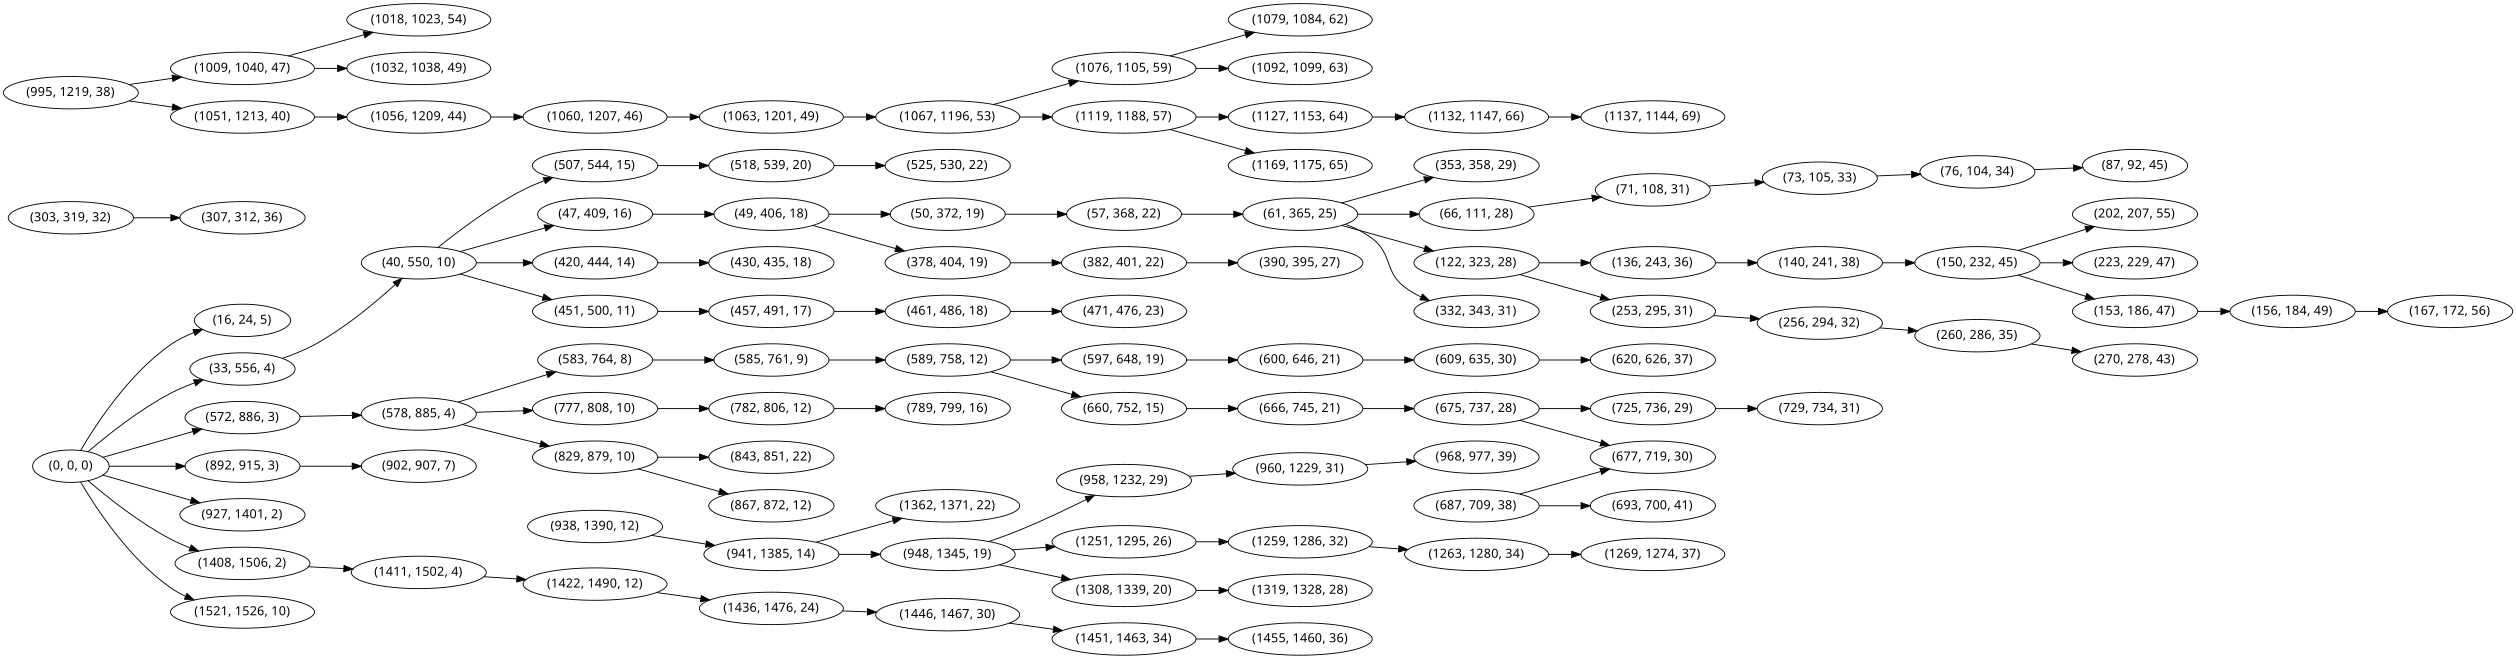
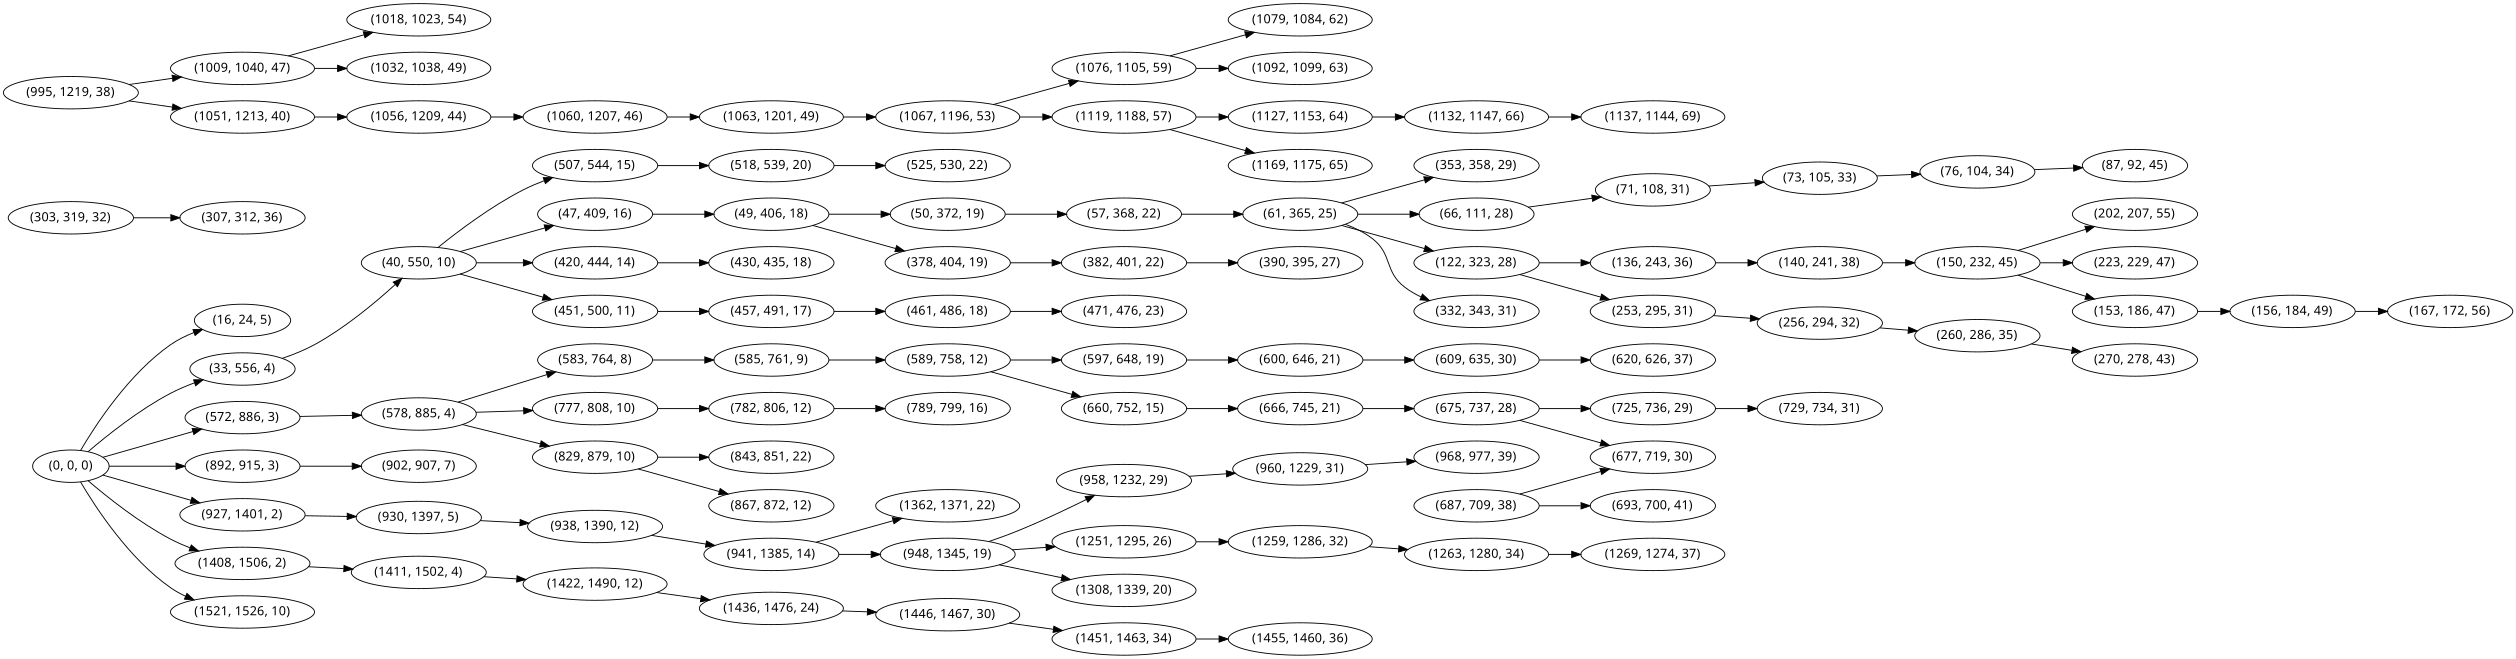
node "(930, 1397, 5)": added
node "(1319, 1328, 28)": removed
